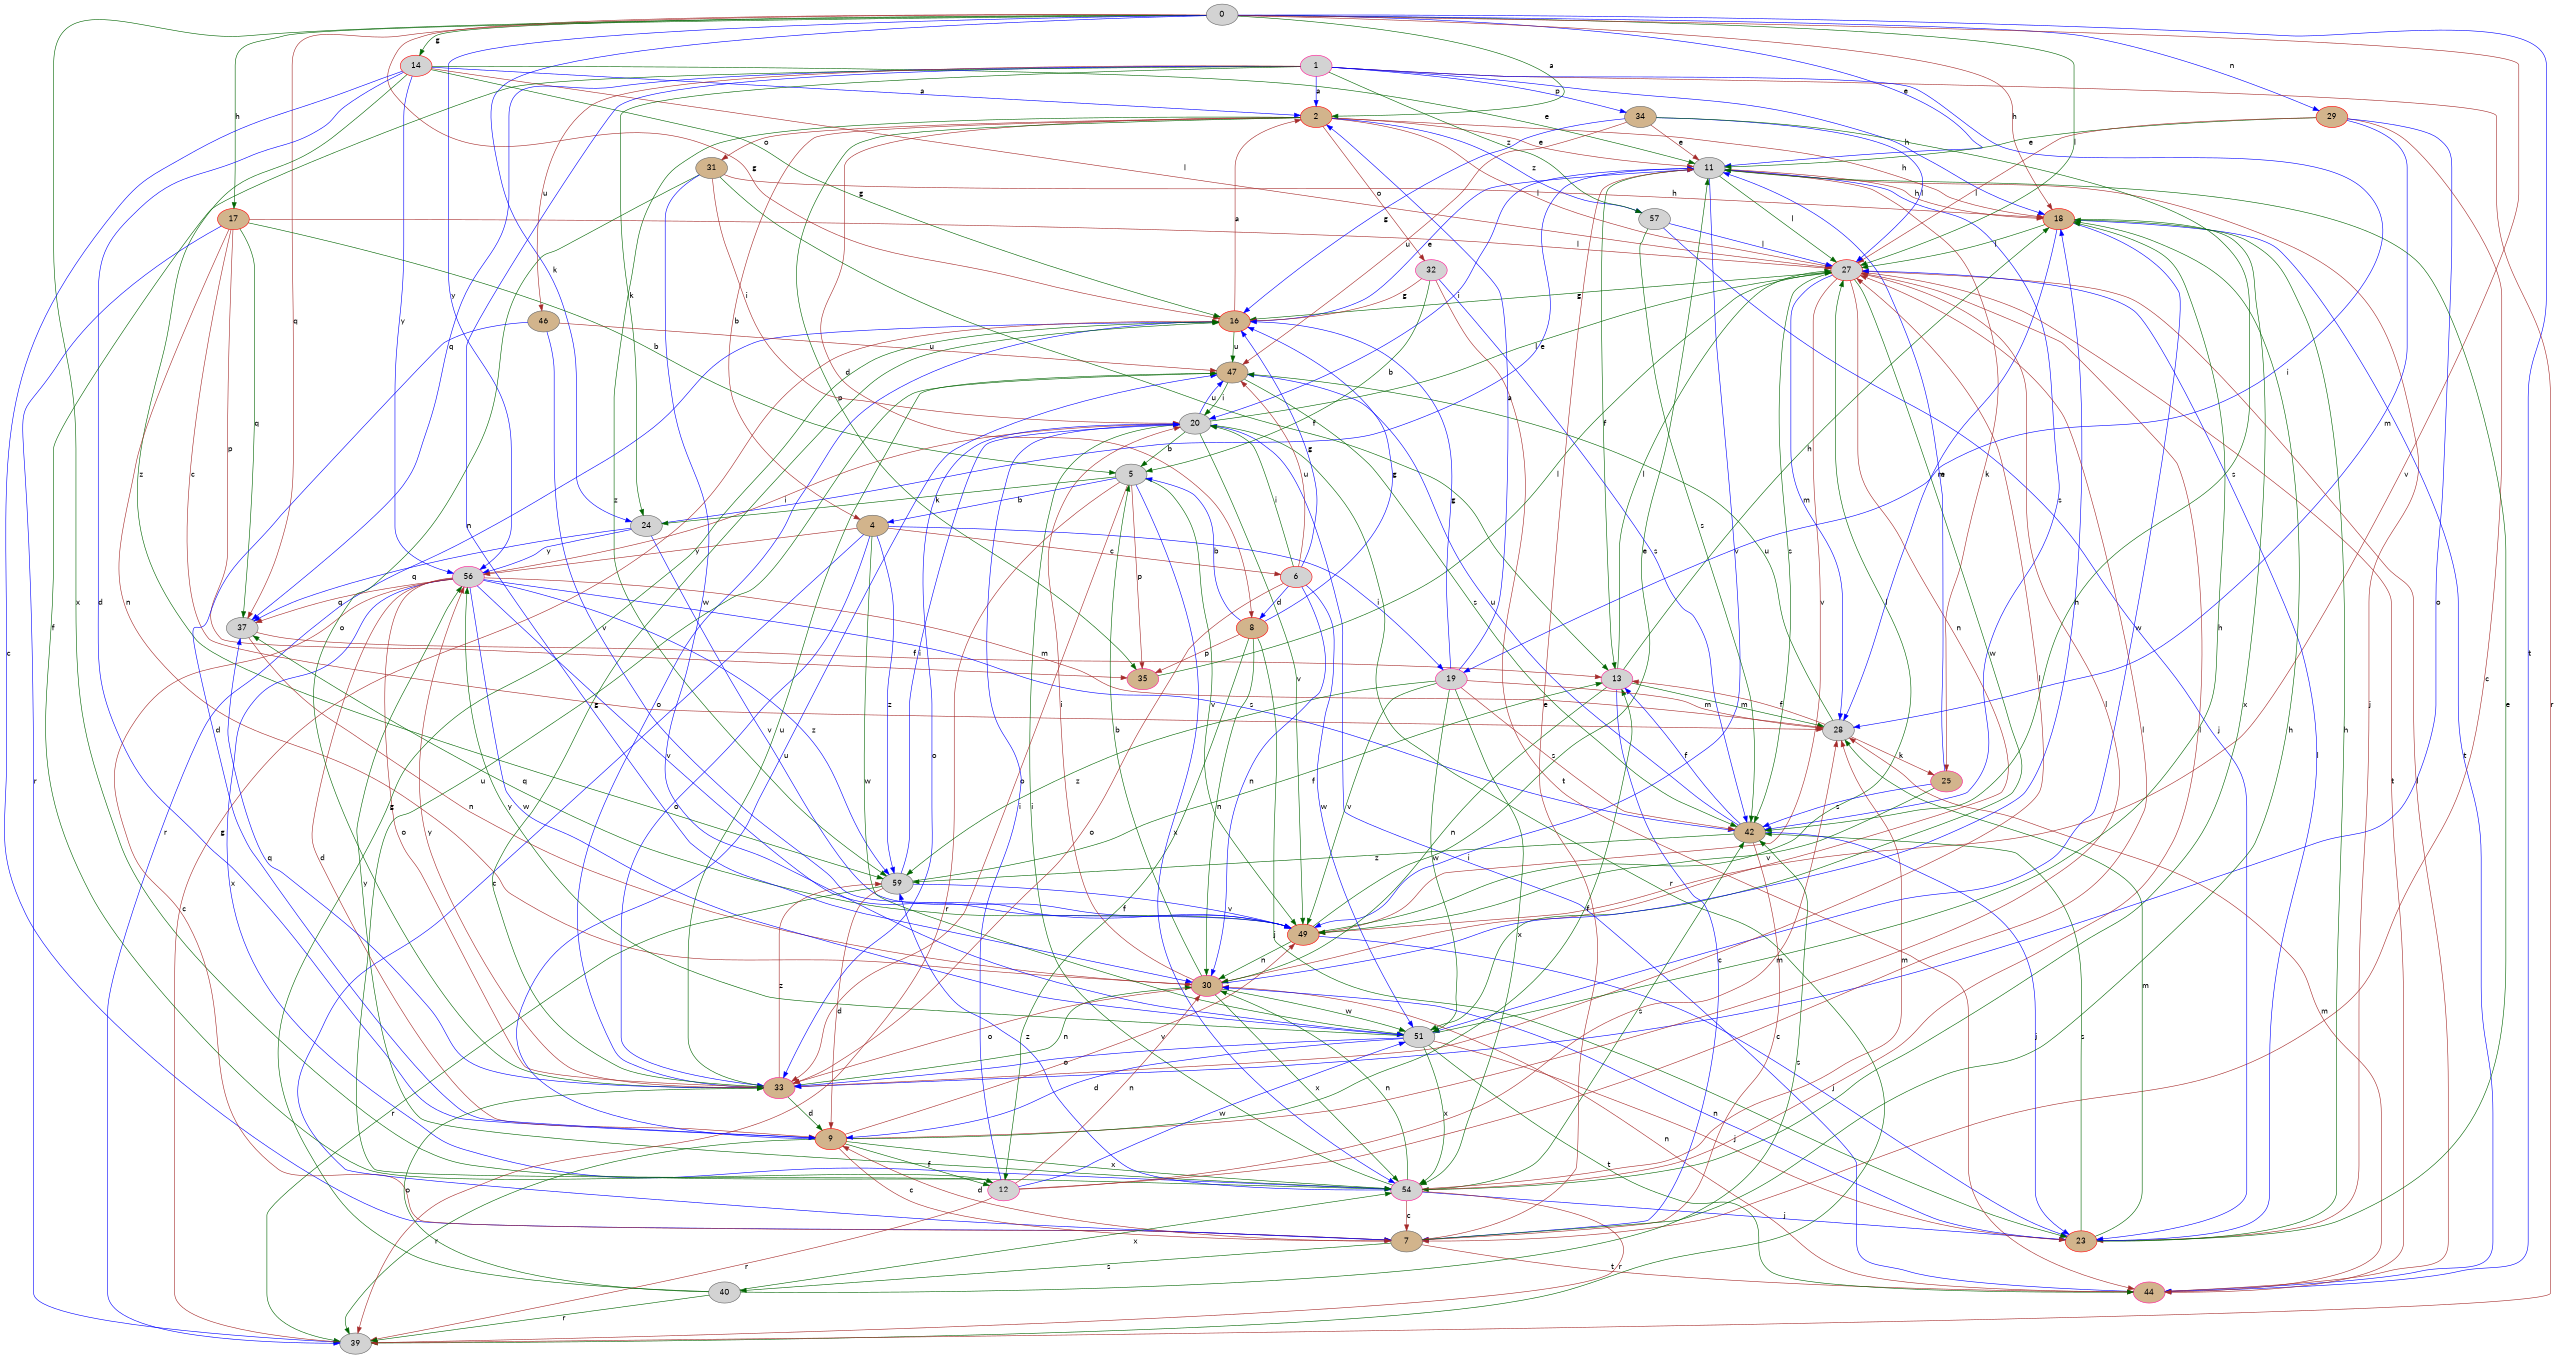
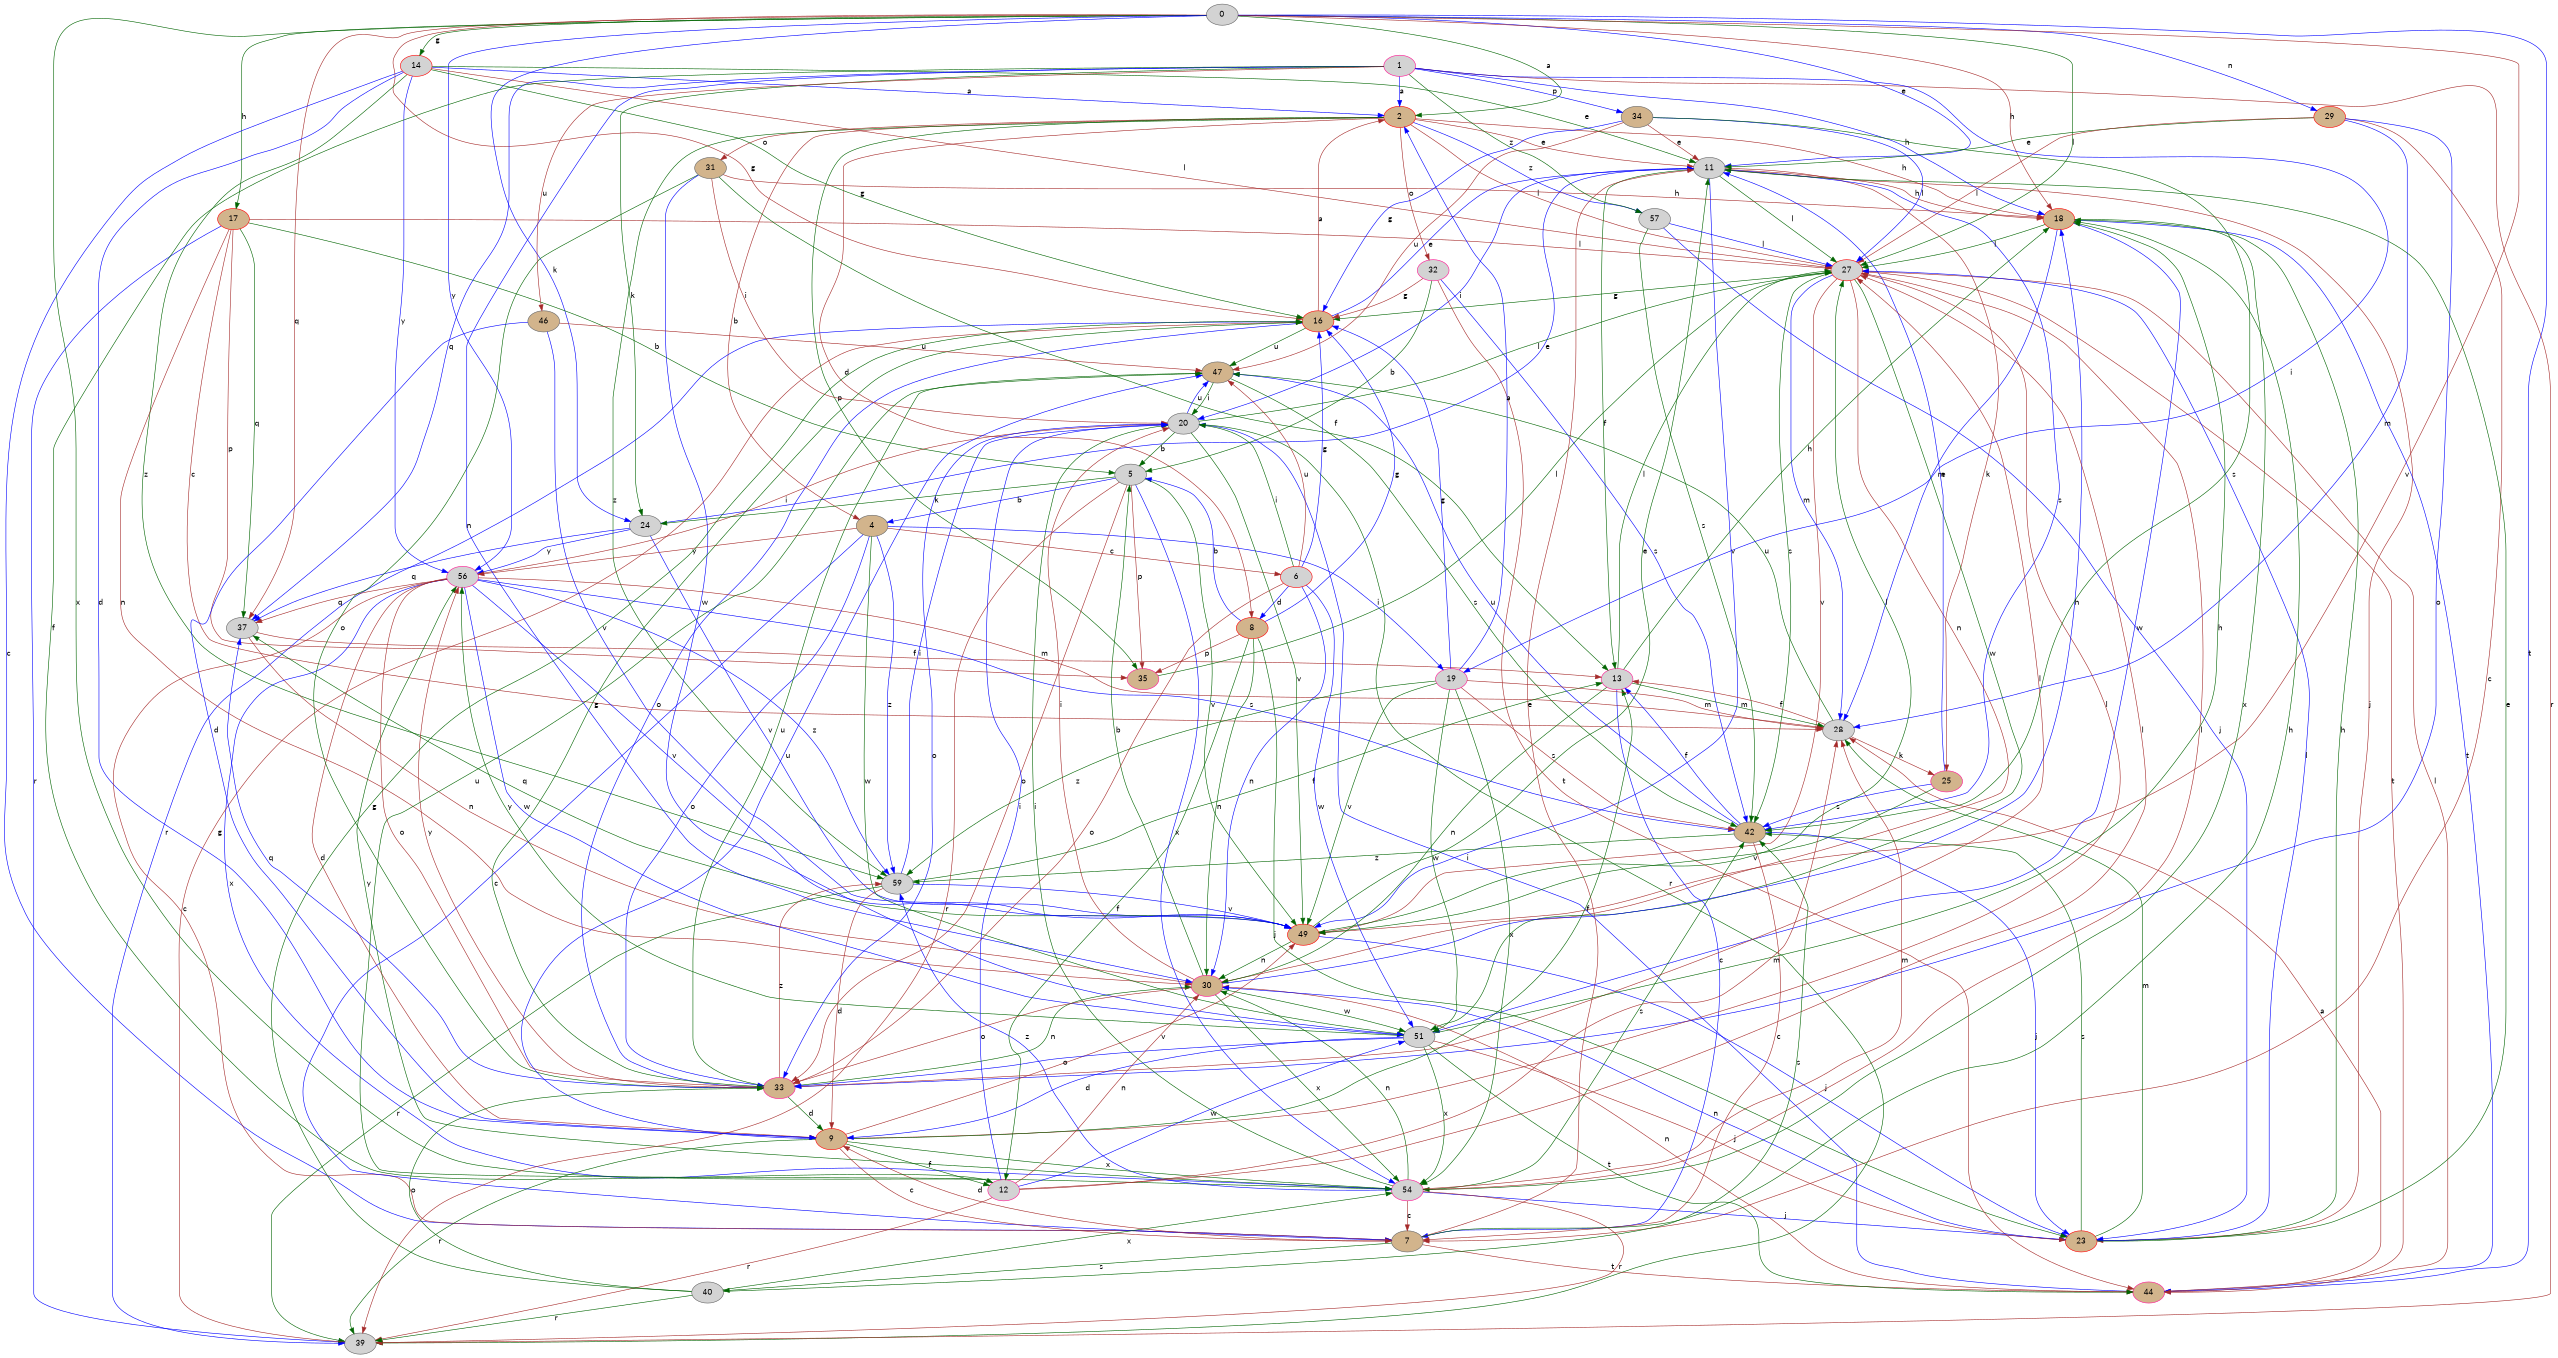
edge "44" -> "28": label "m" -> "a"
